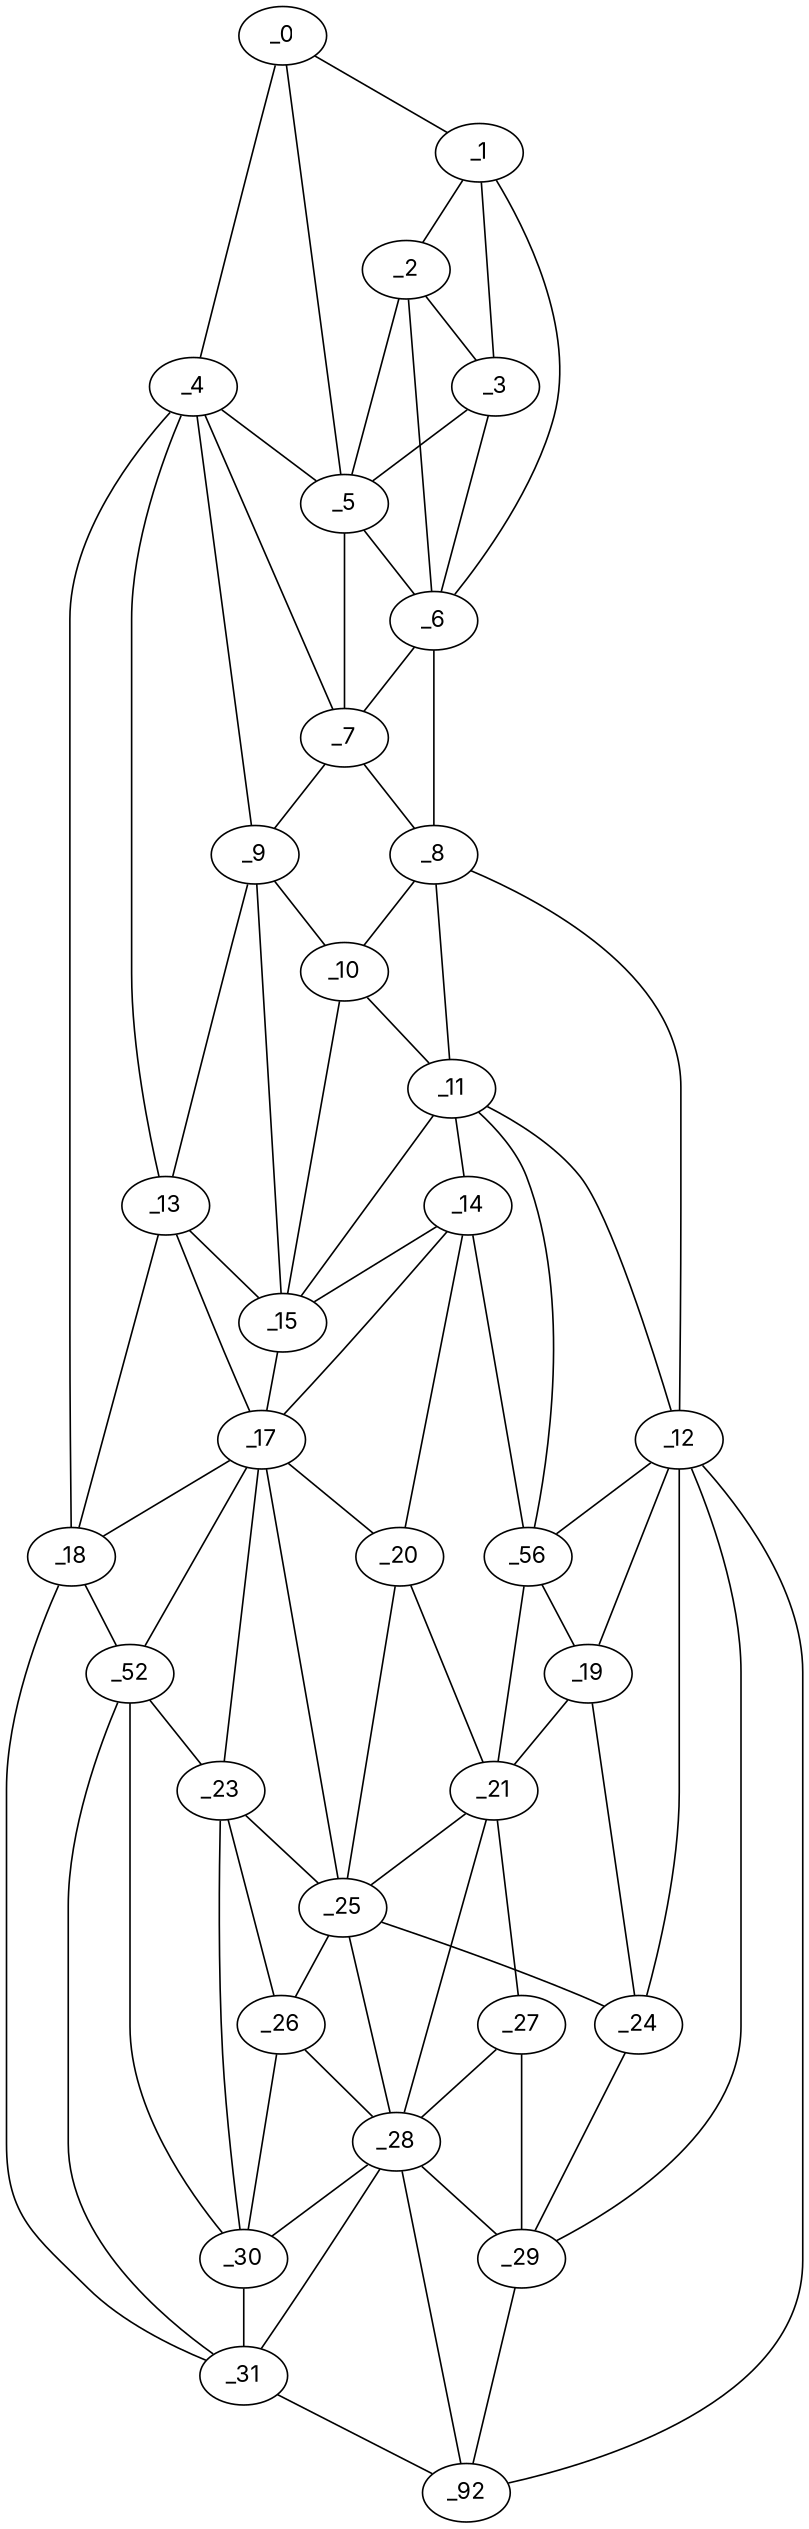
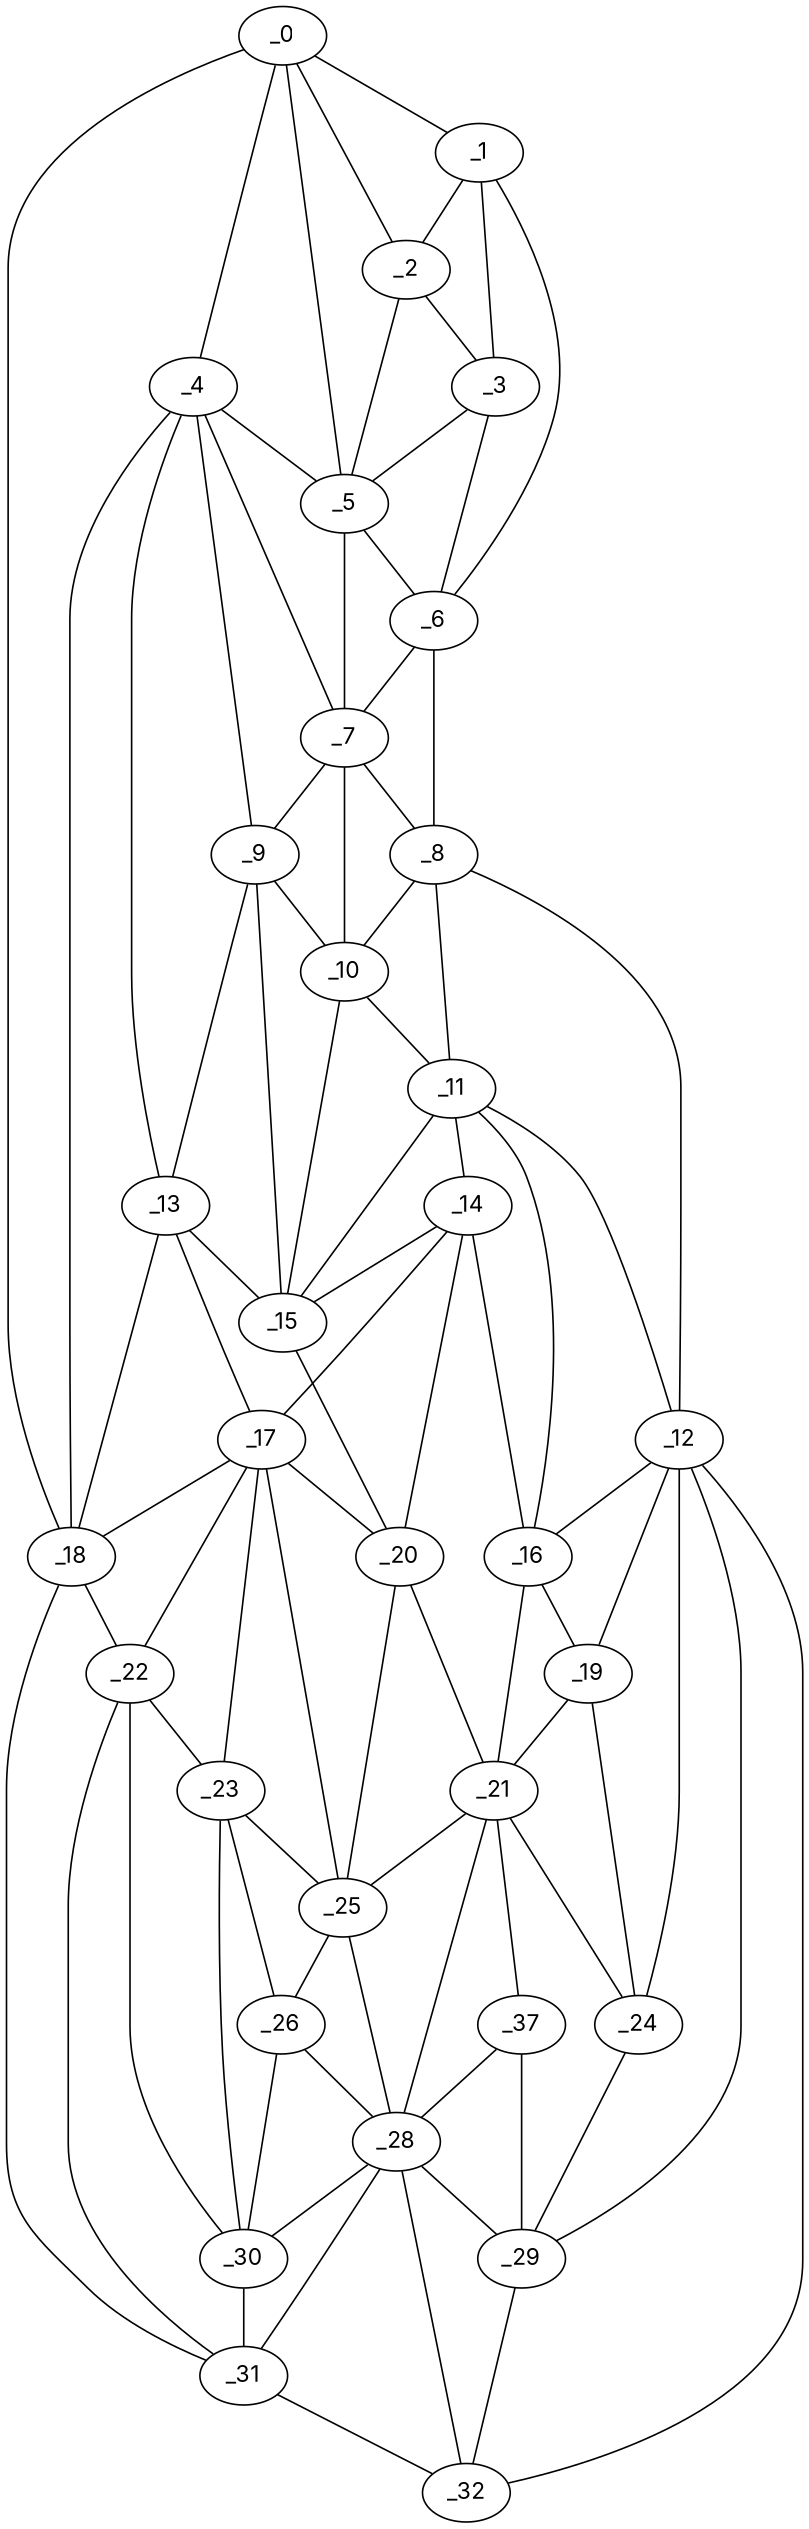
edge "_2" -- "_6": now "_2" -- "_0"
edge "_0" -- "_18": added
edge "_7" -- "_10": added
edge "_15" -- "_17": now "_15" -- "_20"
node "_56": label "_56" -> "_16"
node "_52": label "_52" -> "_22"
edge "_25" -- "_24": now "_21" -- "_24"
node "_27": label "_27" -> "_37"
node "_92": label "_92" -> "_32"
